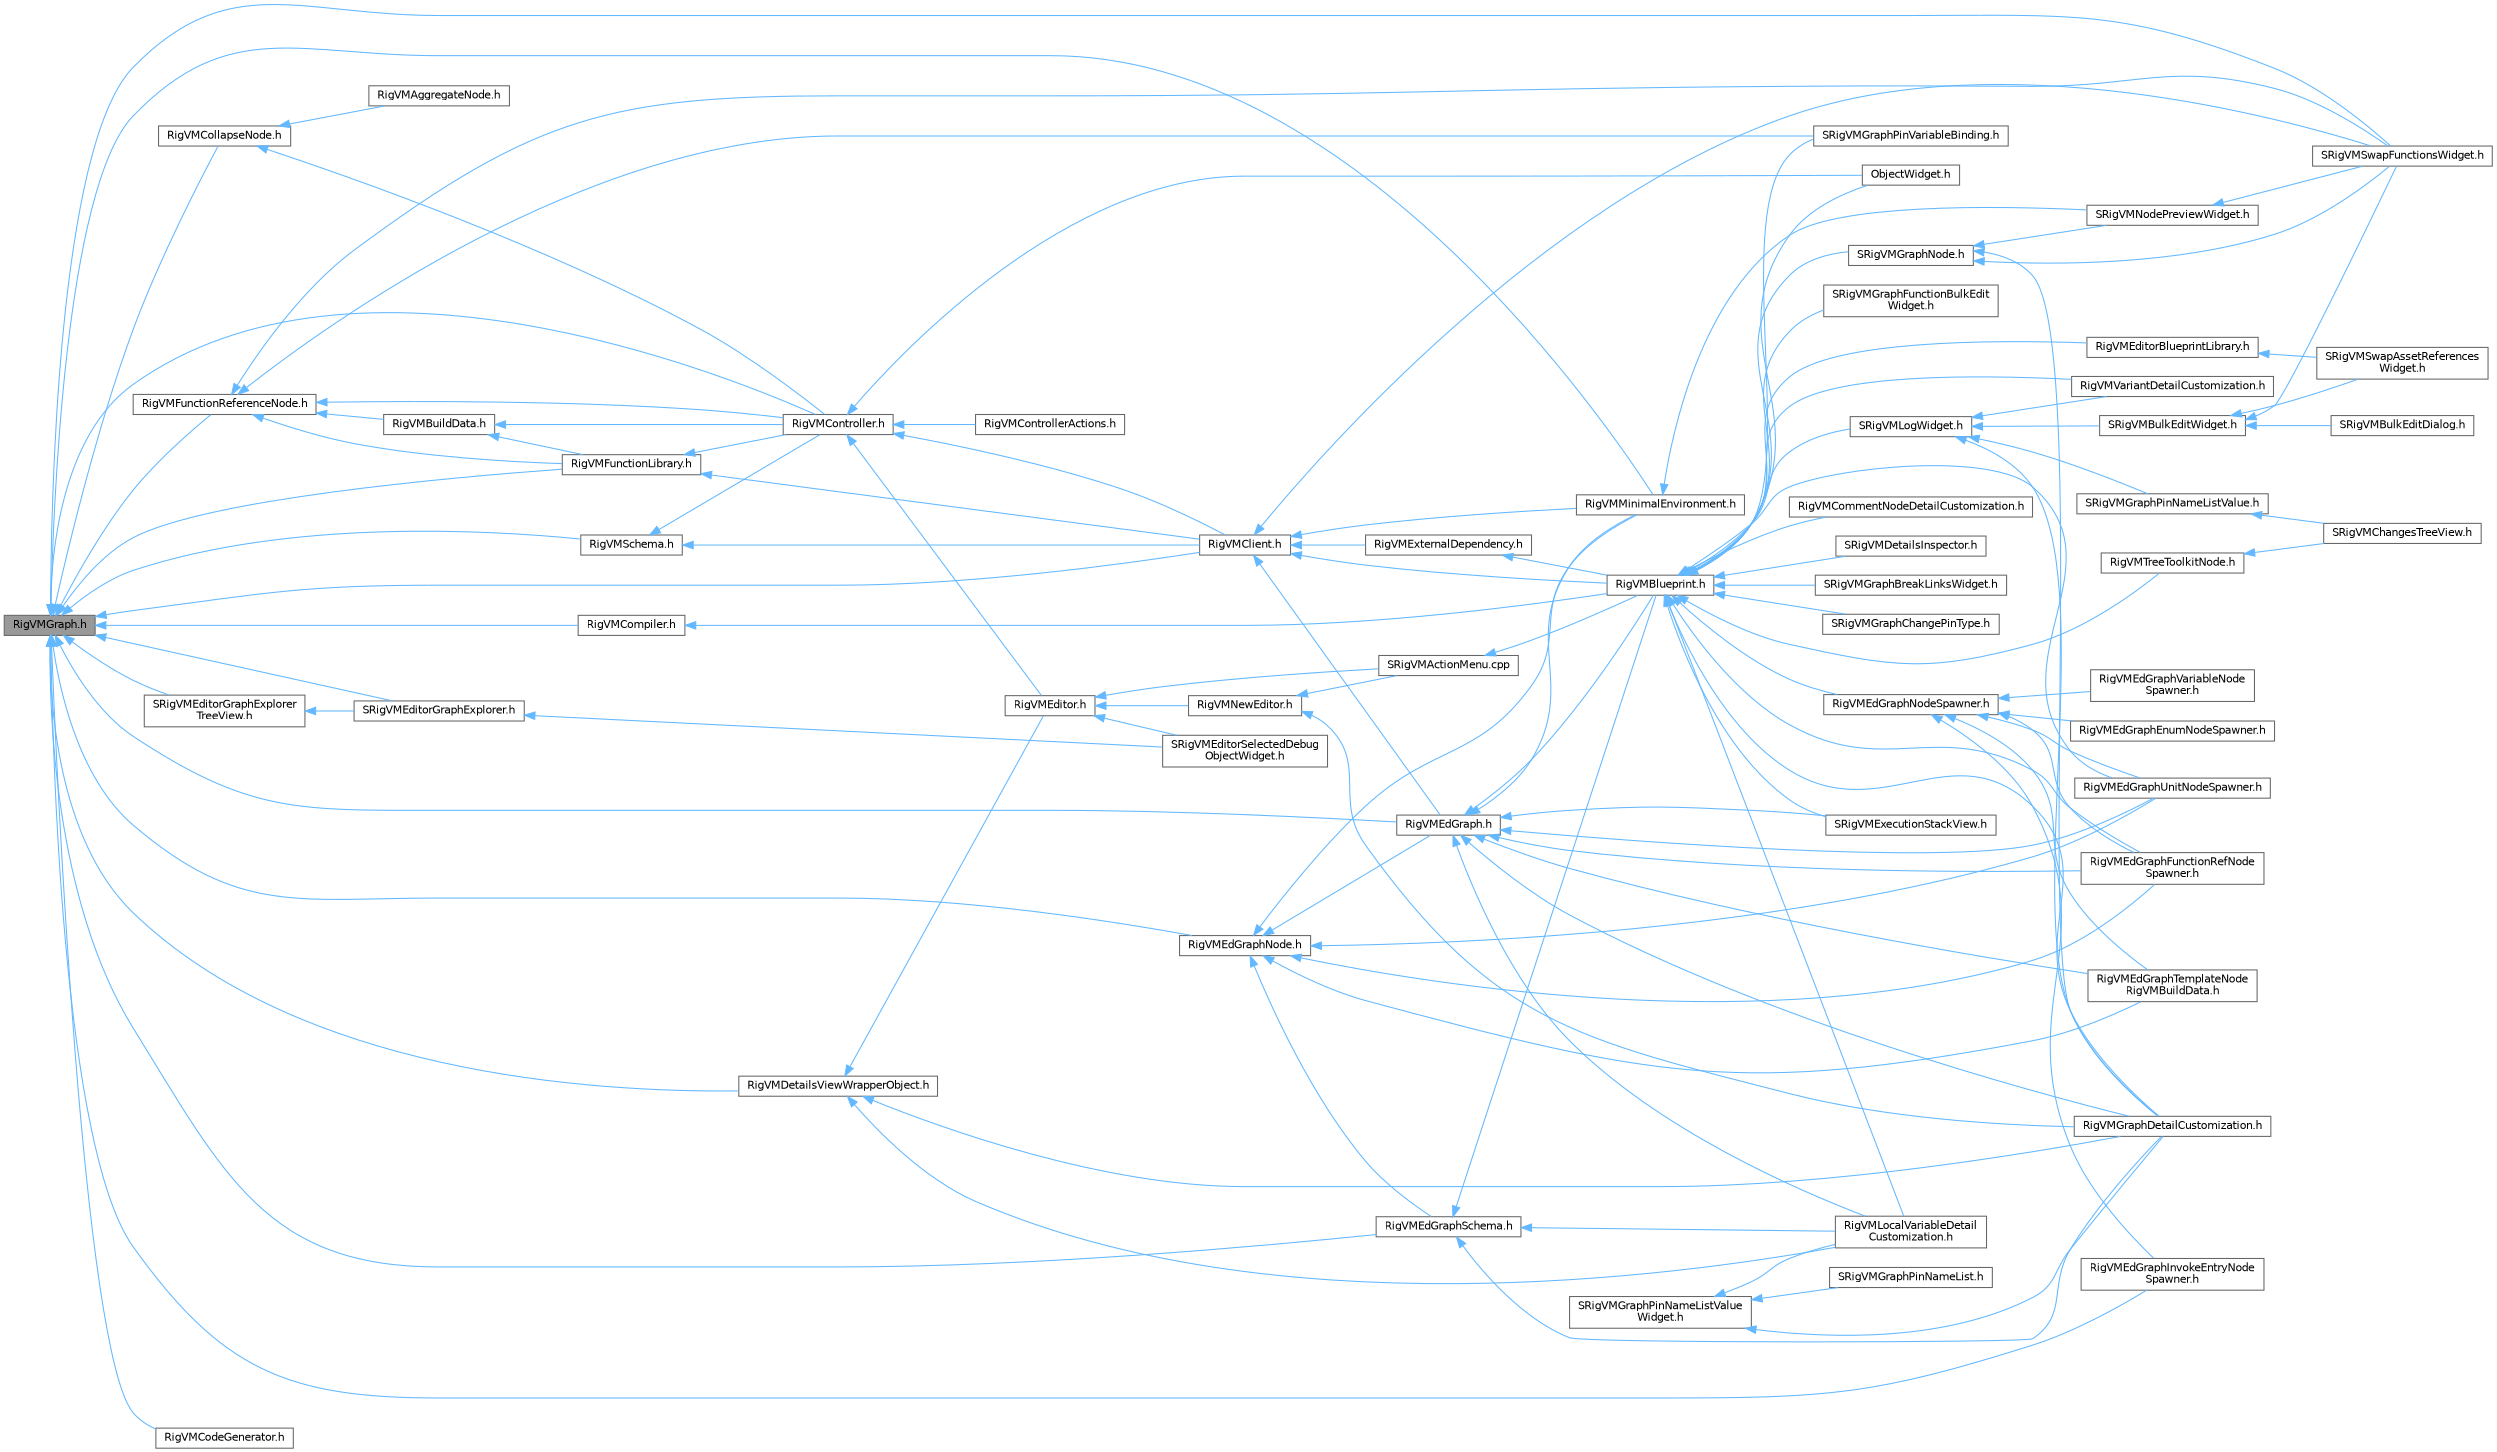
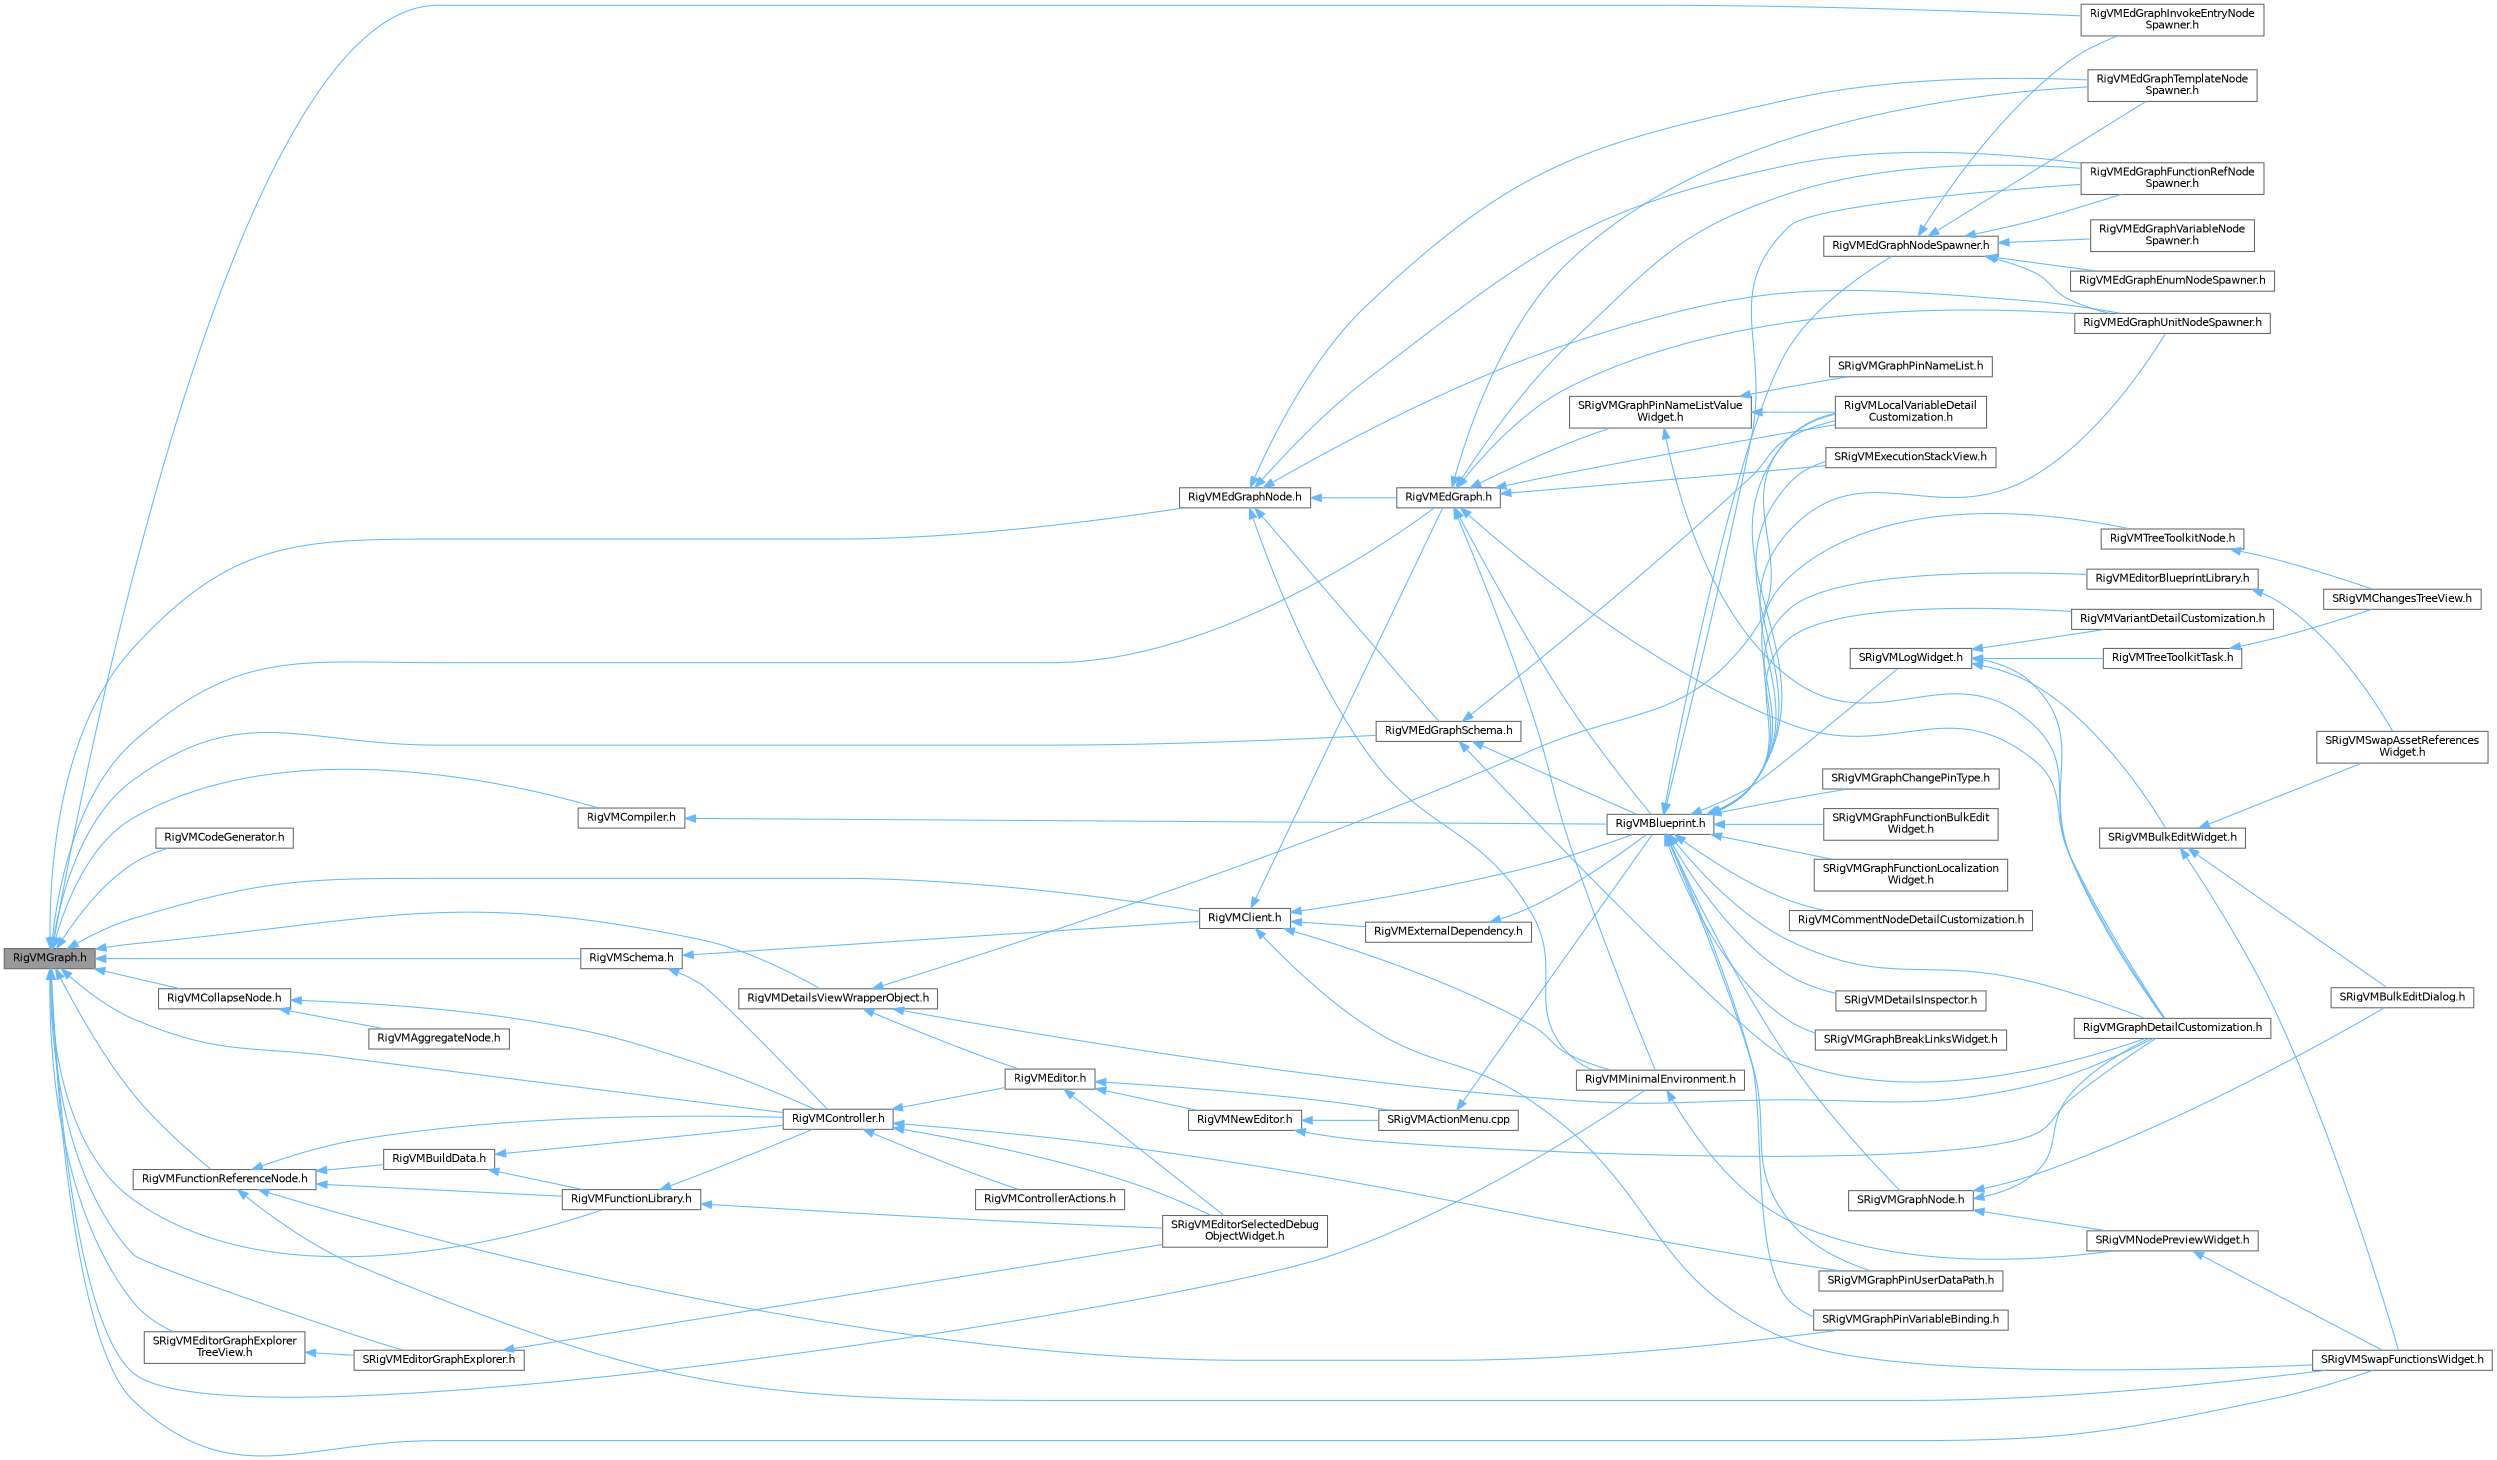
node "ObjectWidget.h": label "ObjectWidget.h" -> "SRigVMGraphPinUserDataPath.h"
edge "SRigVMSwapFunctionsWidget.h" -> "SRigVMGraphNode.h": now "SRigVMBulkEditDialog.h" -> "SRigVMGraphNode.h"
edge "SRigVMGraphPinNameListValue Widget.h" -> "RigVMEdGraph.h": added
edge "RigVMClient.h" -> "RigVMController.h": now "SRigVMEditorSelectedDebug ObjectWidget.h" -> "RigVMController.h"
node "SRigVMGraphPinNameListValue.h": label "SRigVMGraphPinNameListValue.h" -> "RigVMTreeToolkitTask.h"
edge "RigVMClient.h" -> "RigVMFunctionLibrary.h": now "SRigVMEditorSelectedDebug ObjectWidget.h" -> "RigVMFunctionLibrary.h"
node "SRigVMGraphFunctionLocalization Widget.h": added
node "RigVMEdGraphTemplateNode RigVMBuildData.h": label "RigVMEdGraphTemplateNode RigVMBuildData.h" -> "RigVMEdGraphTemplateNode Spawner.h"
